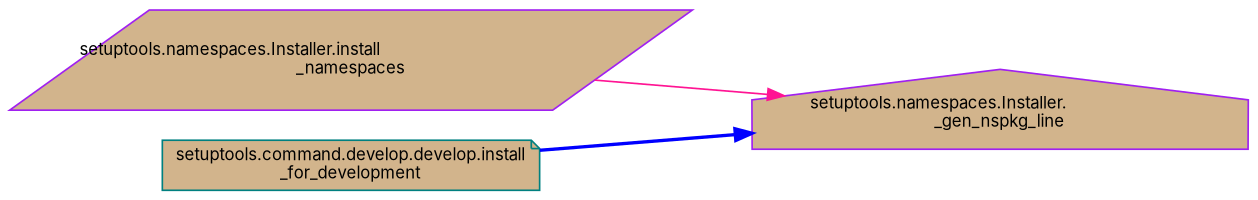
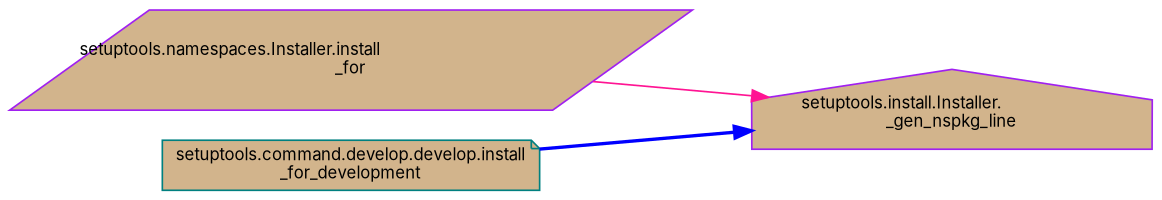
node "setuptools.namespaces.Installer.install _namespaces": label "setuptools.namespaces.Installer.install _namespaces" -> "setuptools.namespaces.Installer.install _for"
node "setuptools.namespaces.Installer. _gen_nspkg_line": label "setuptools.namespaces.Installer. _gen_nspkg_line" -> "setuptools.install.Installer. _gen_nspkg_line"
